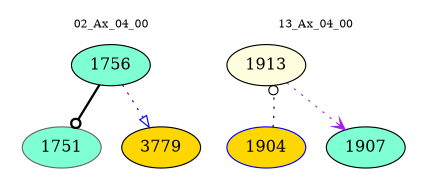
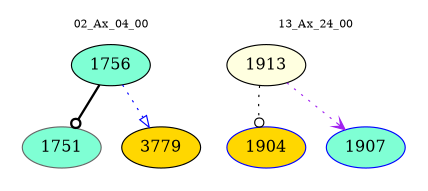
cluster "13_Ax_04_00": label "13_Ax_04_00" -> "13_Ax_24_00"
edge "1904" -> "1913": reversed
node "1907": color black -> blue
